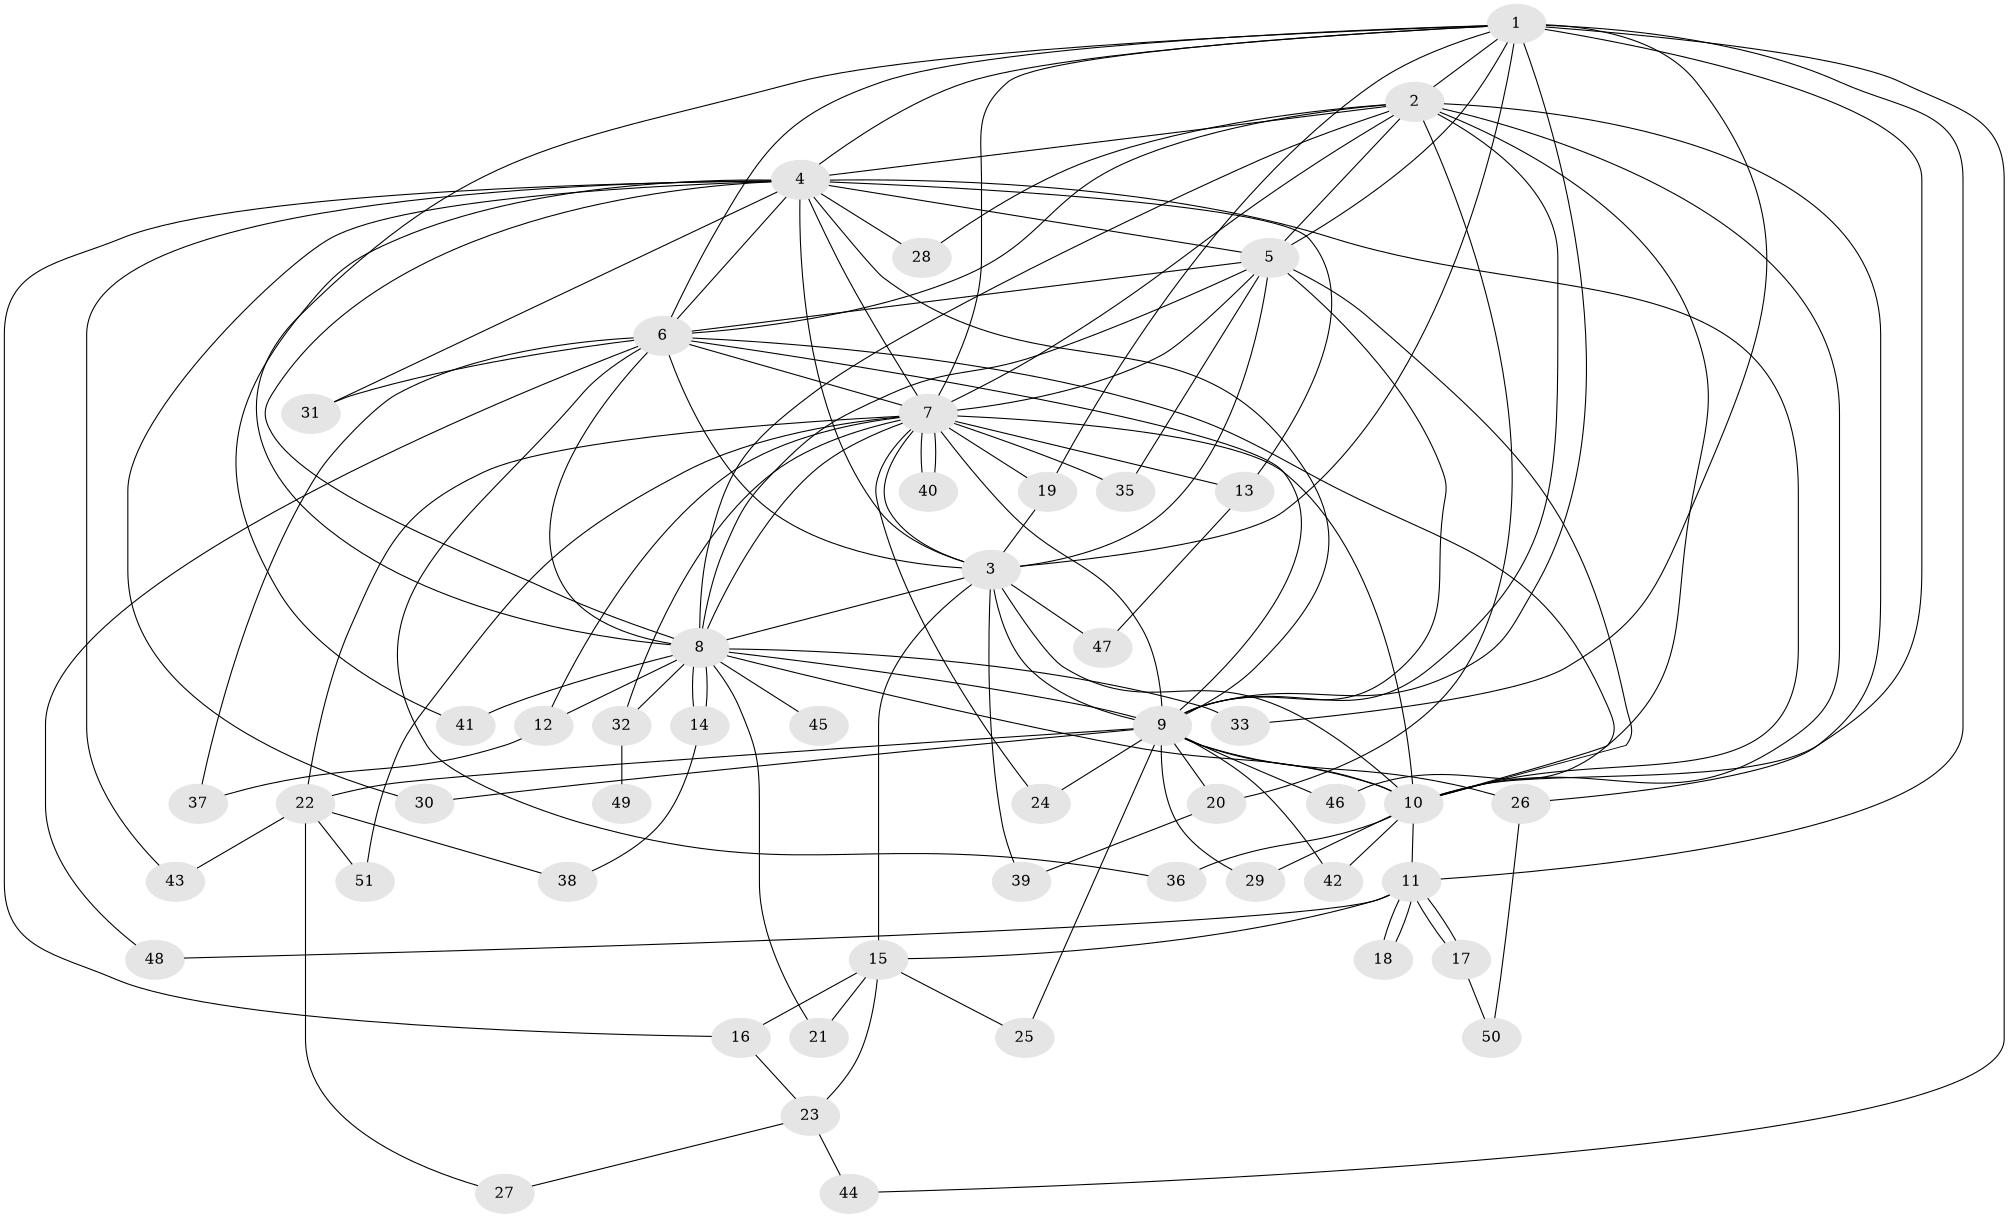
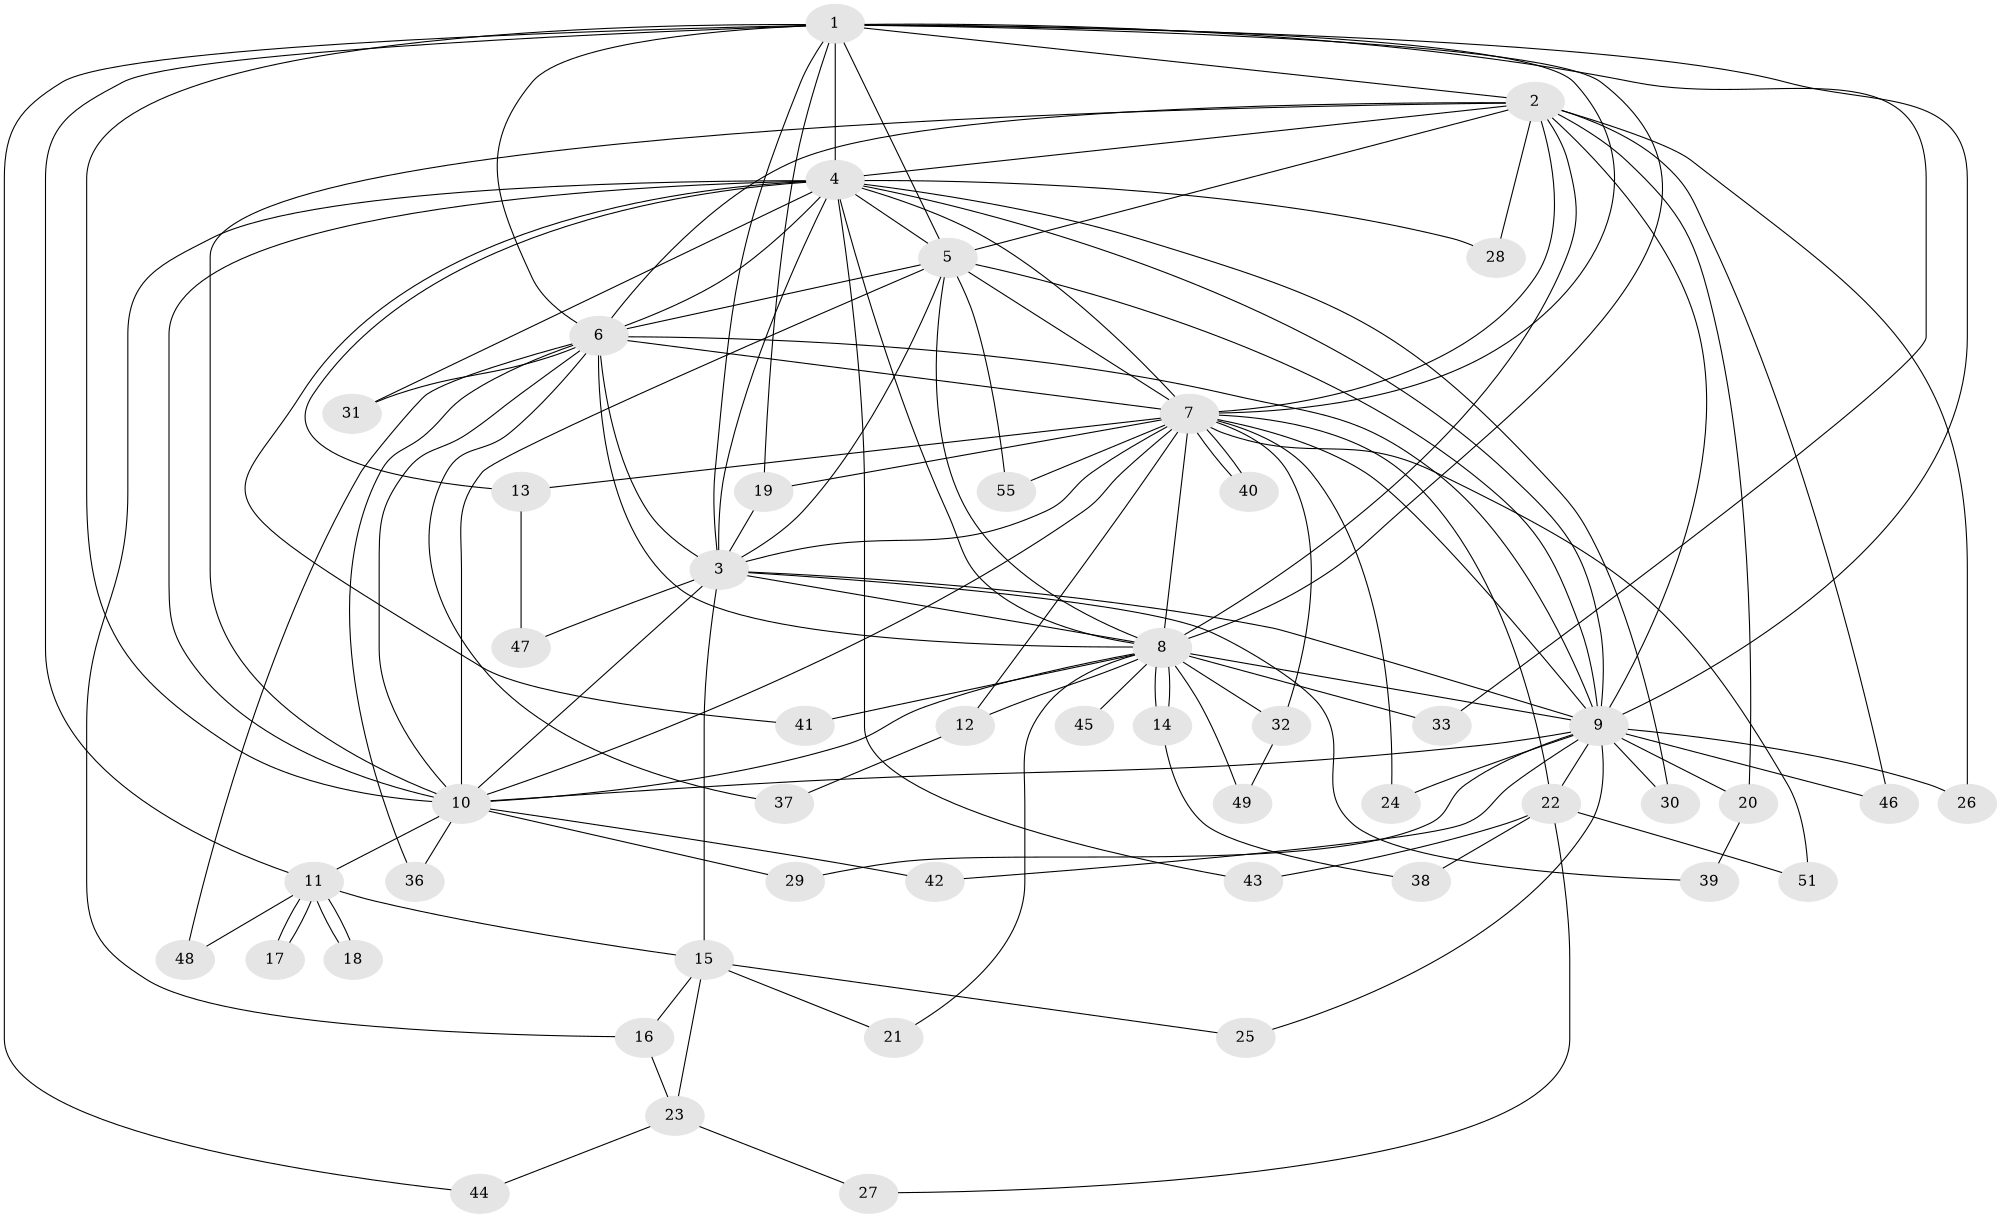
node "35": label "35" -> "55"
edge "8" -- "49": added
node "50": removed
